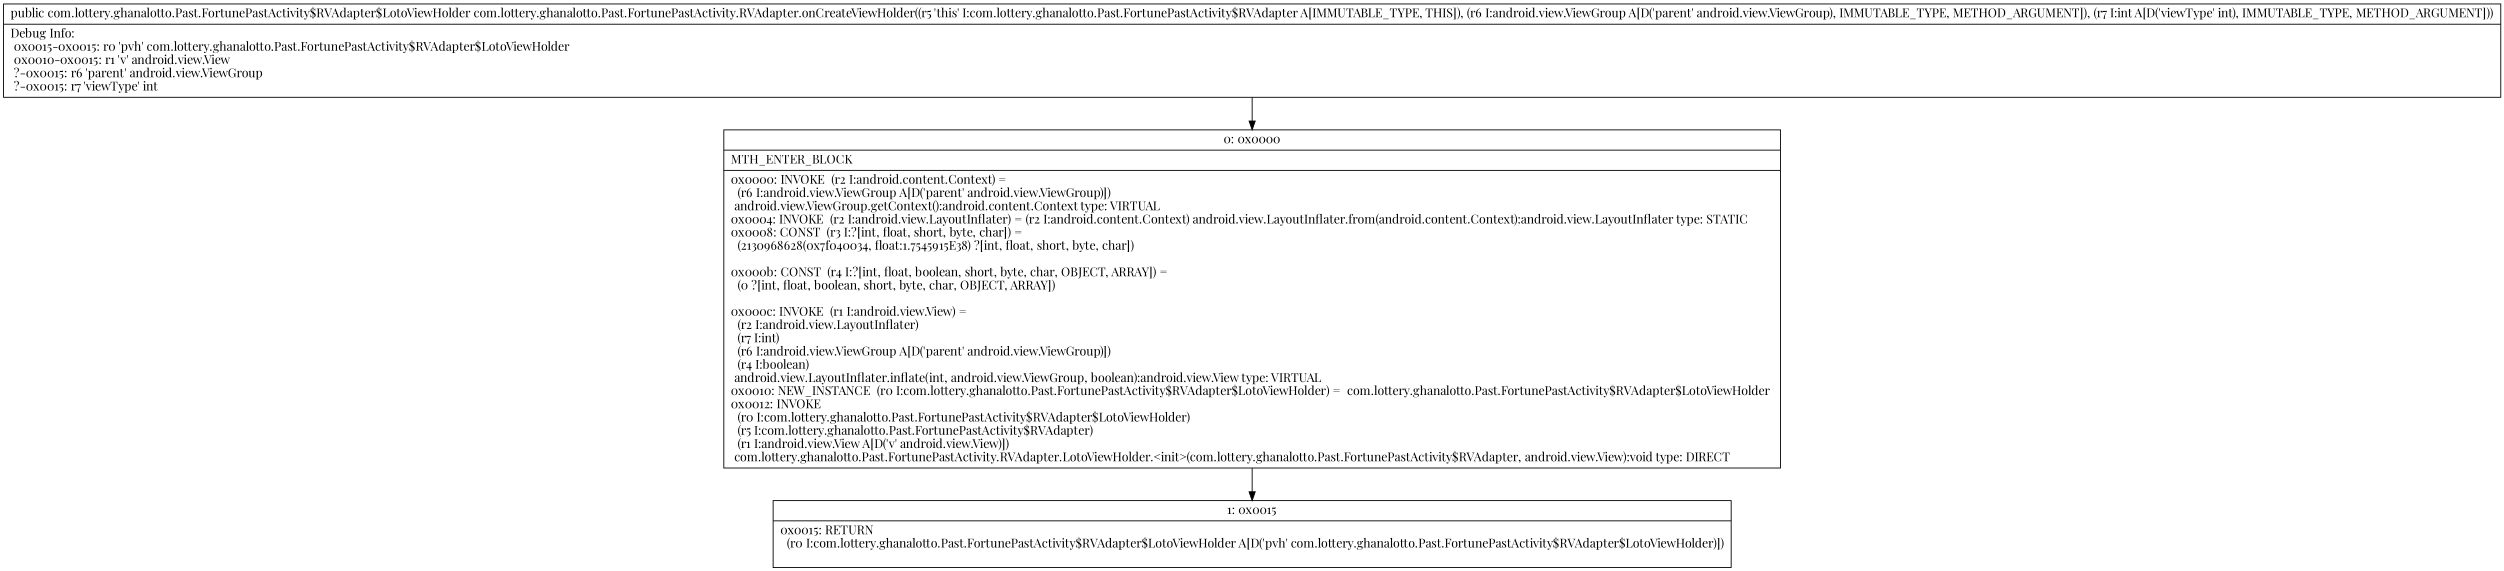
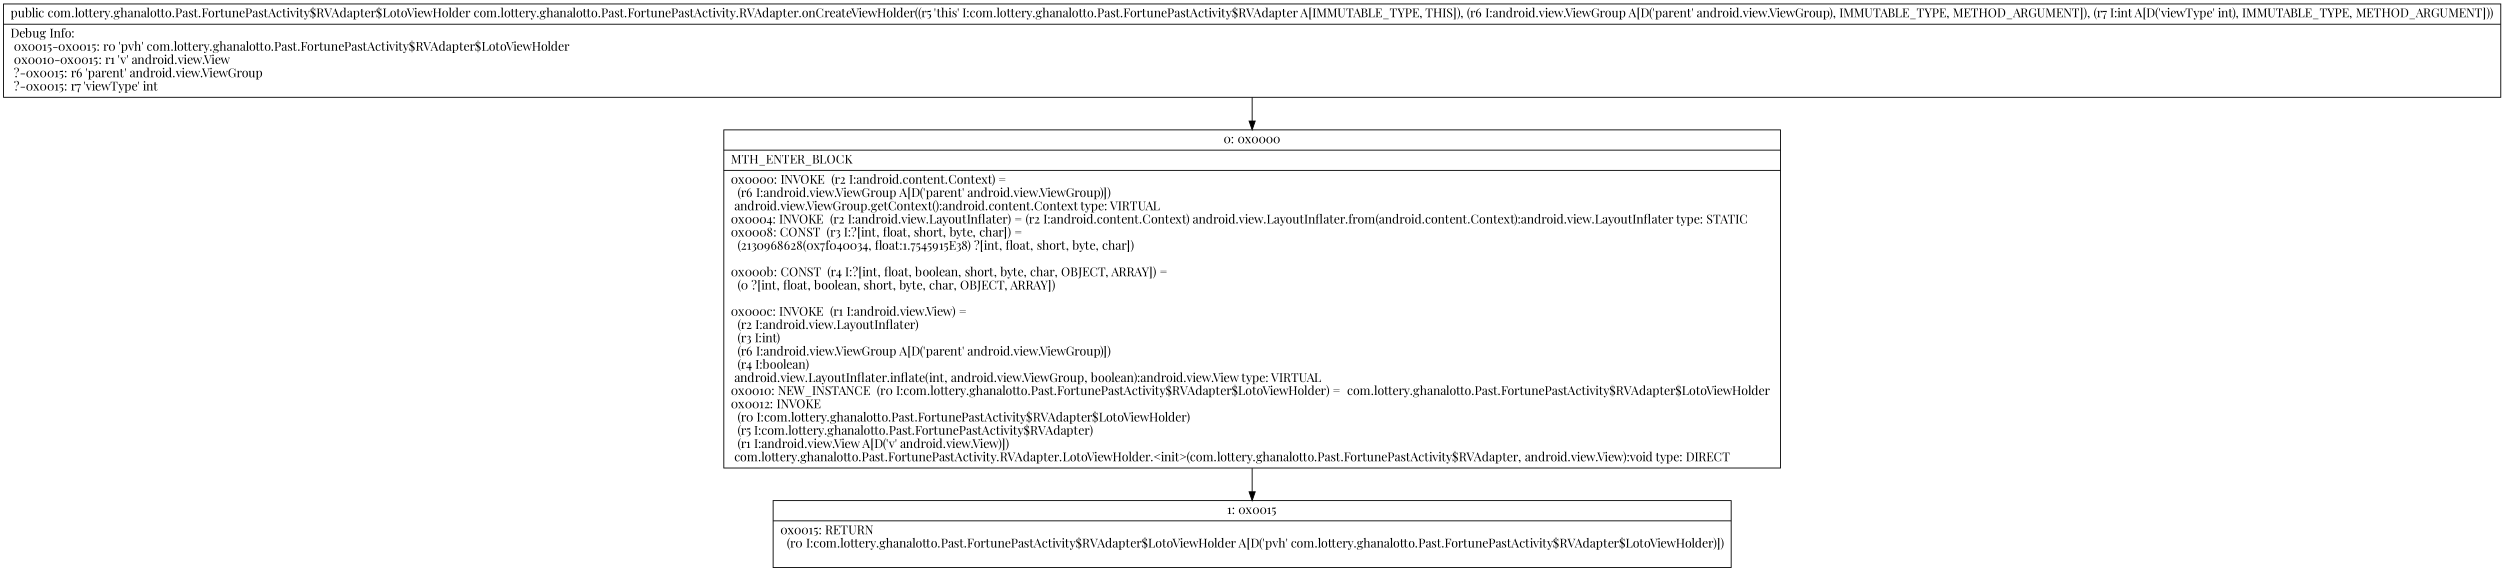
node "0: 0x0000": text "(r7 I:int)" -> "(r3 I:int)"
